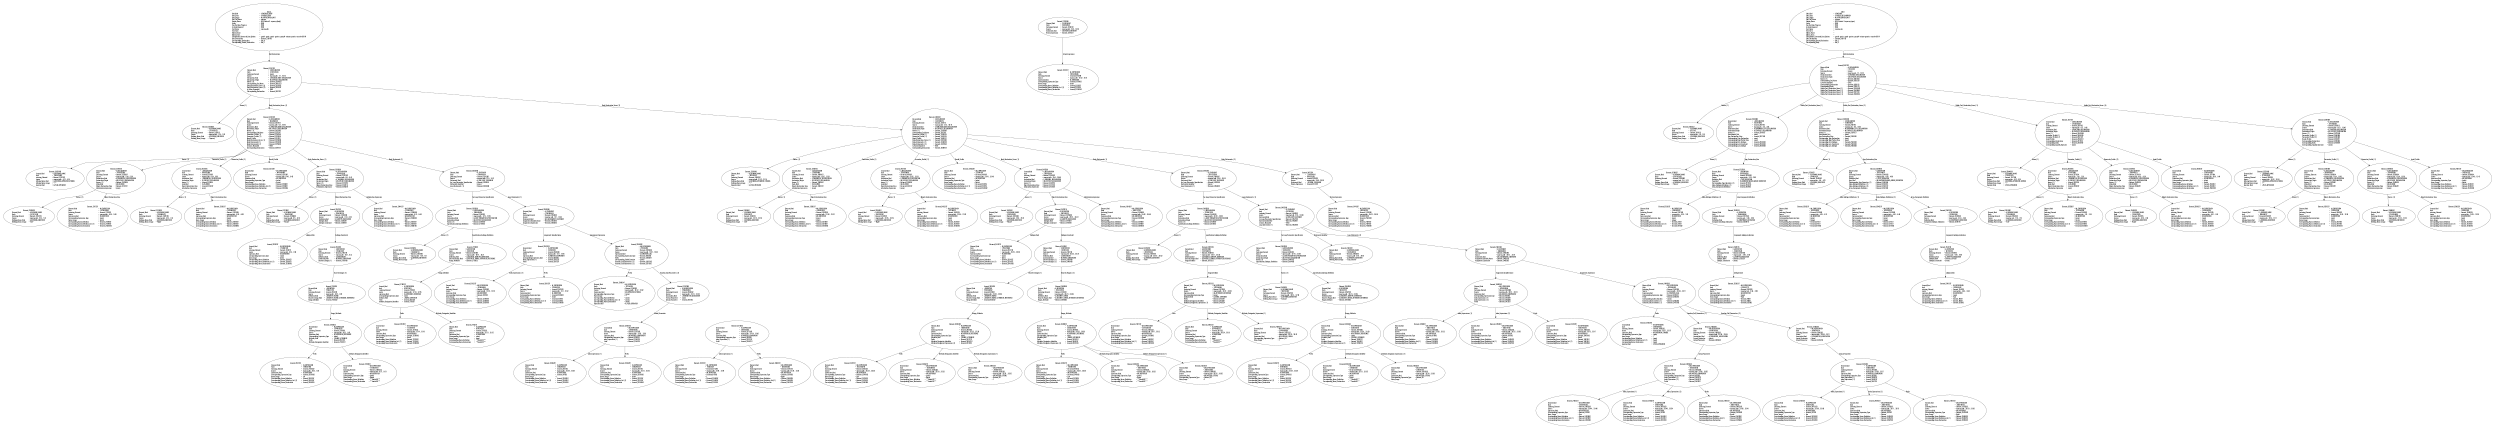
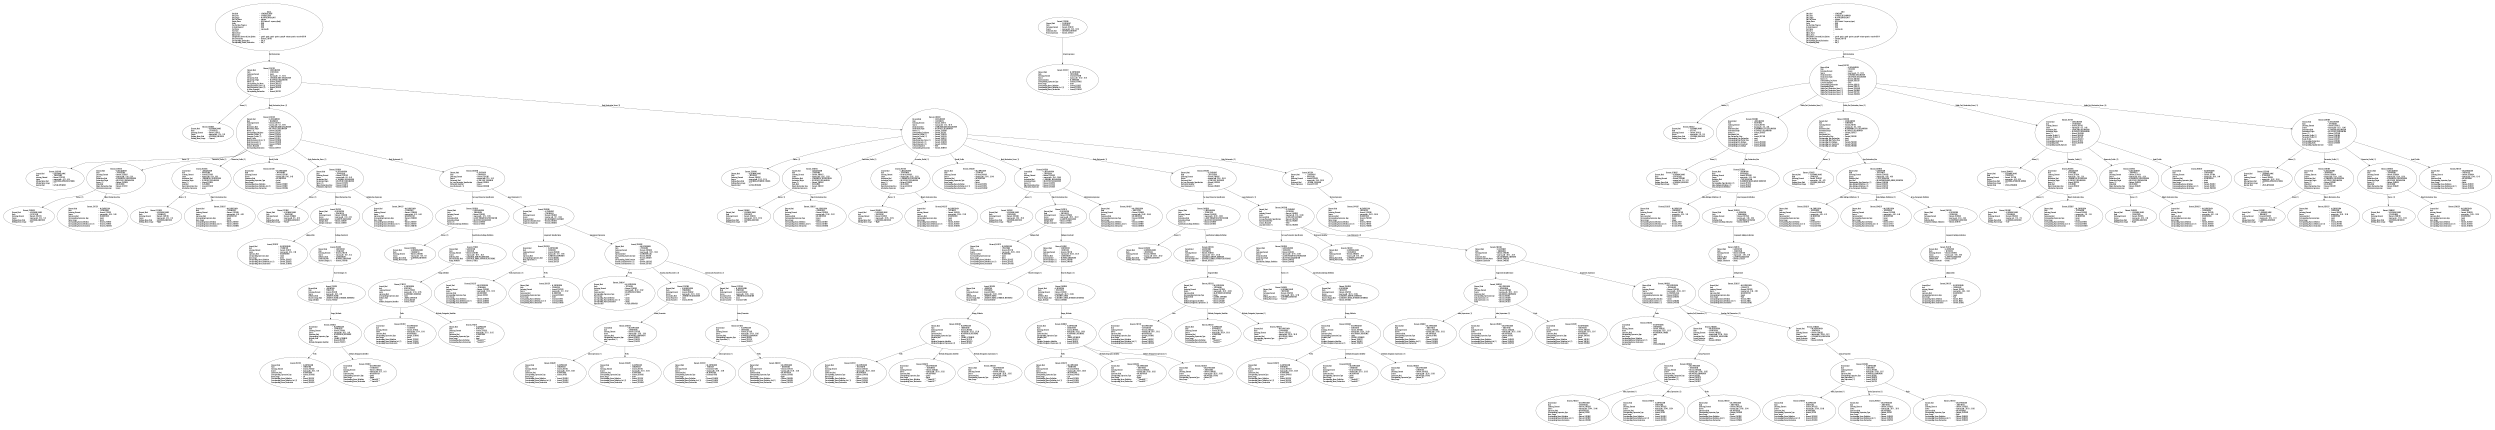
node "Element_2371385": added
